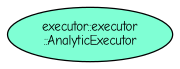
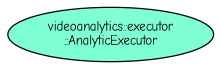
node "executor::executor ::AnalyticExecutor": label "executor::executor ::AnalyticExecutor" -> "videoanalytics::executor ::AnalyticExecutor"
